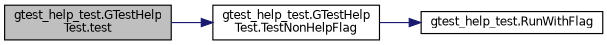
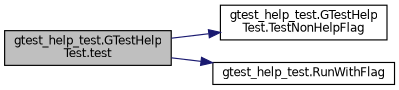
edge "gtest_help_test.GTestHelp Test.TestNonHelpFlag" -> "gtest_help_test.RunWithFlag": now "gtest_help_test.GTestHelp Test.test" -> "gtest_help_test.RunWithFlag"
